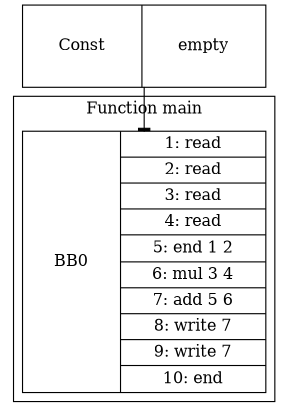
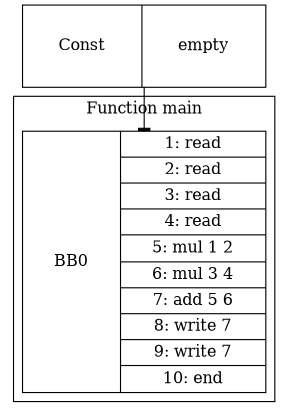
node "BB0": text "5: end 1 2" -> "5: mul 1 2"
